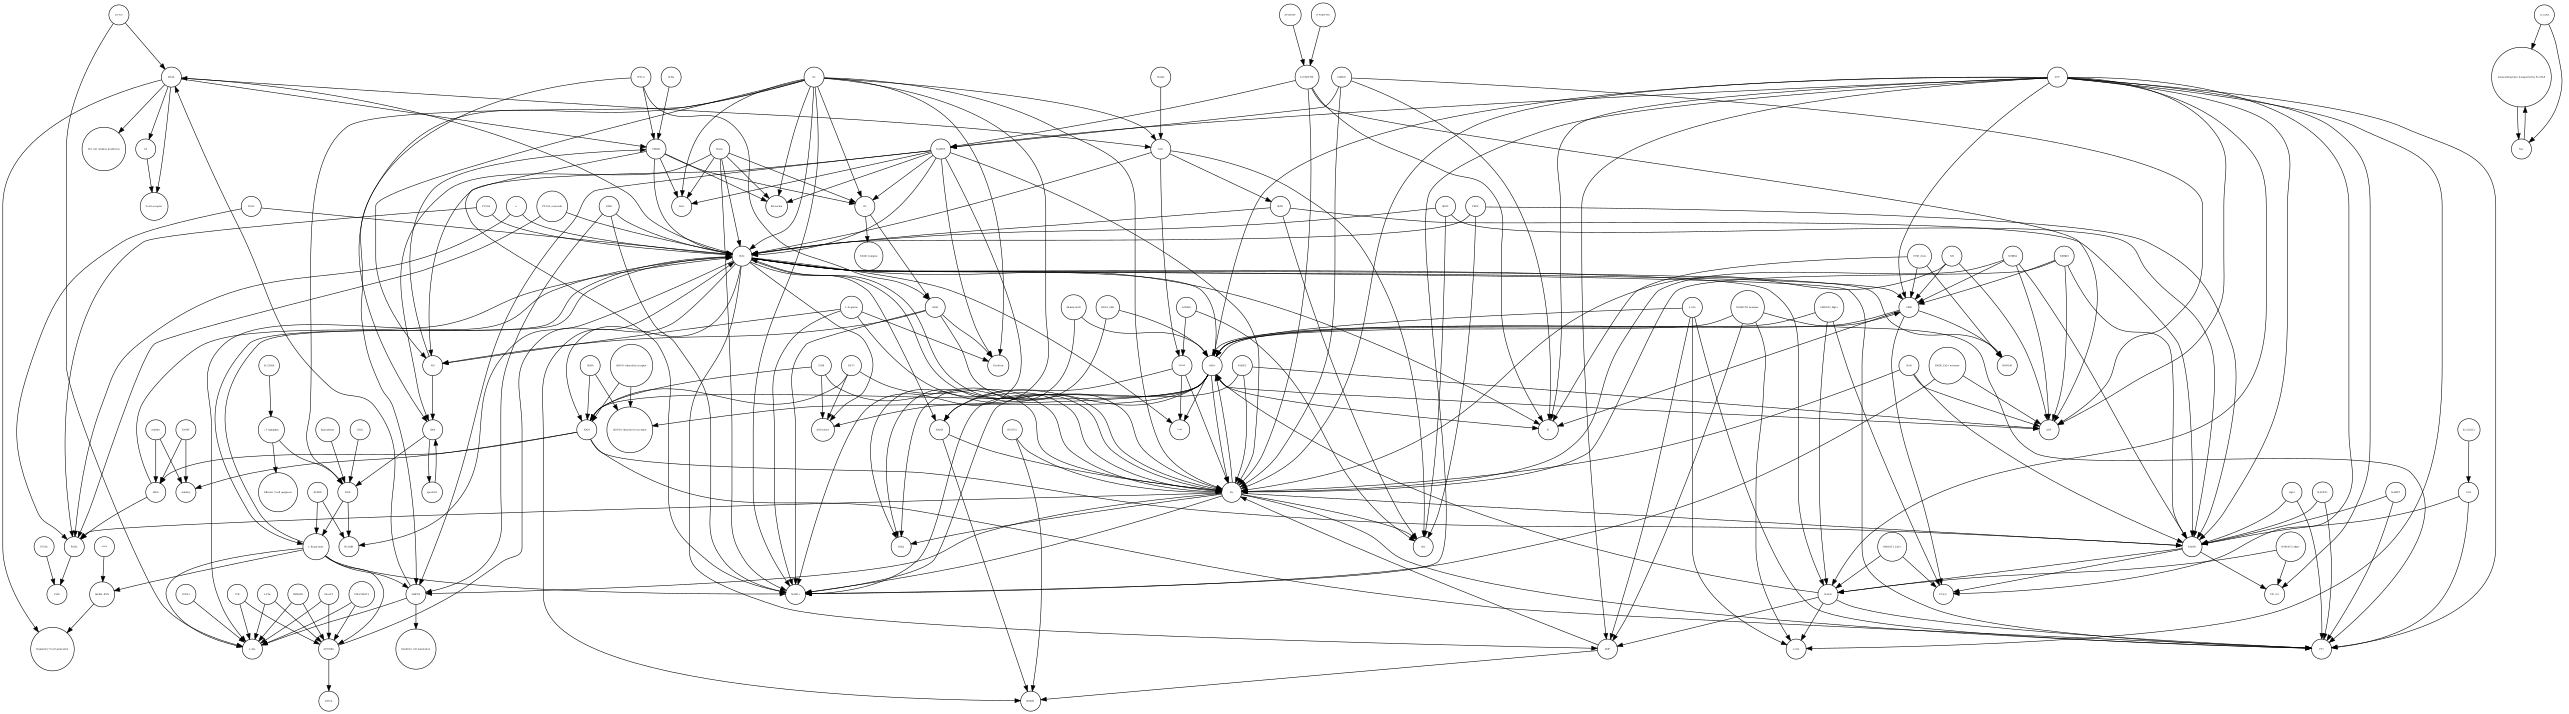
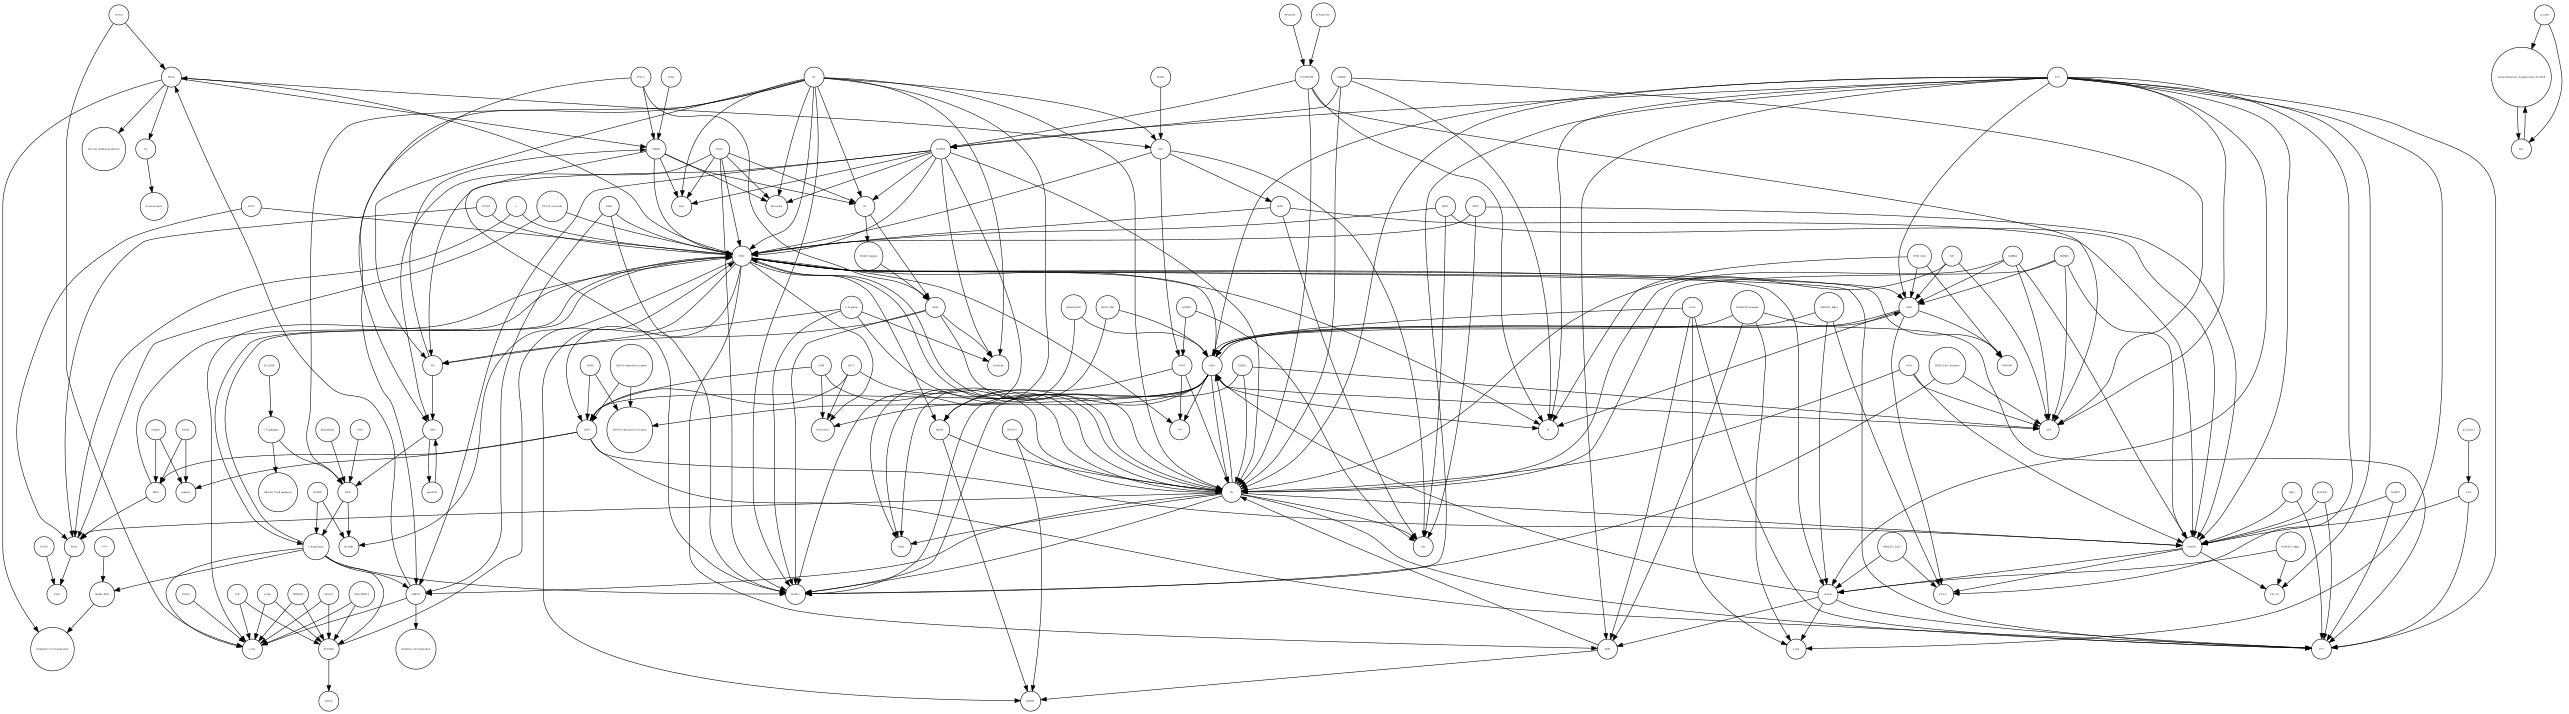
edge "3HAA" -> "T-cell acceptor": removed
edge "Nf-KB Complex" -> "iNOS": added
